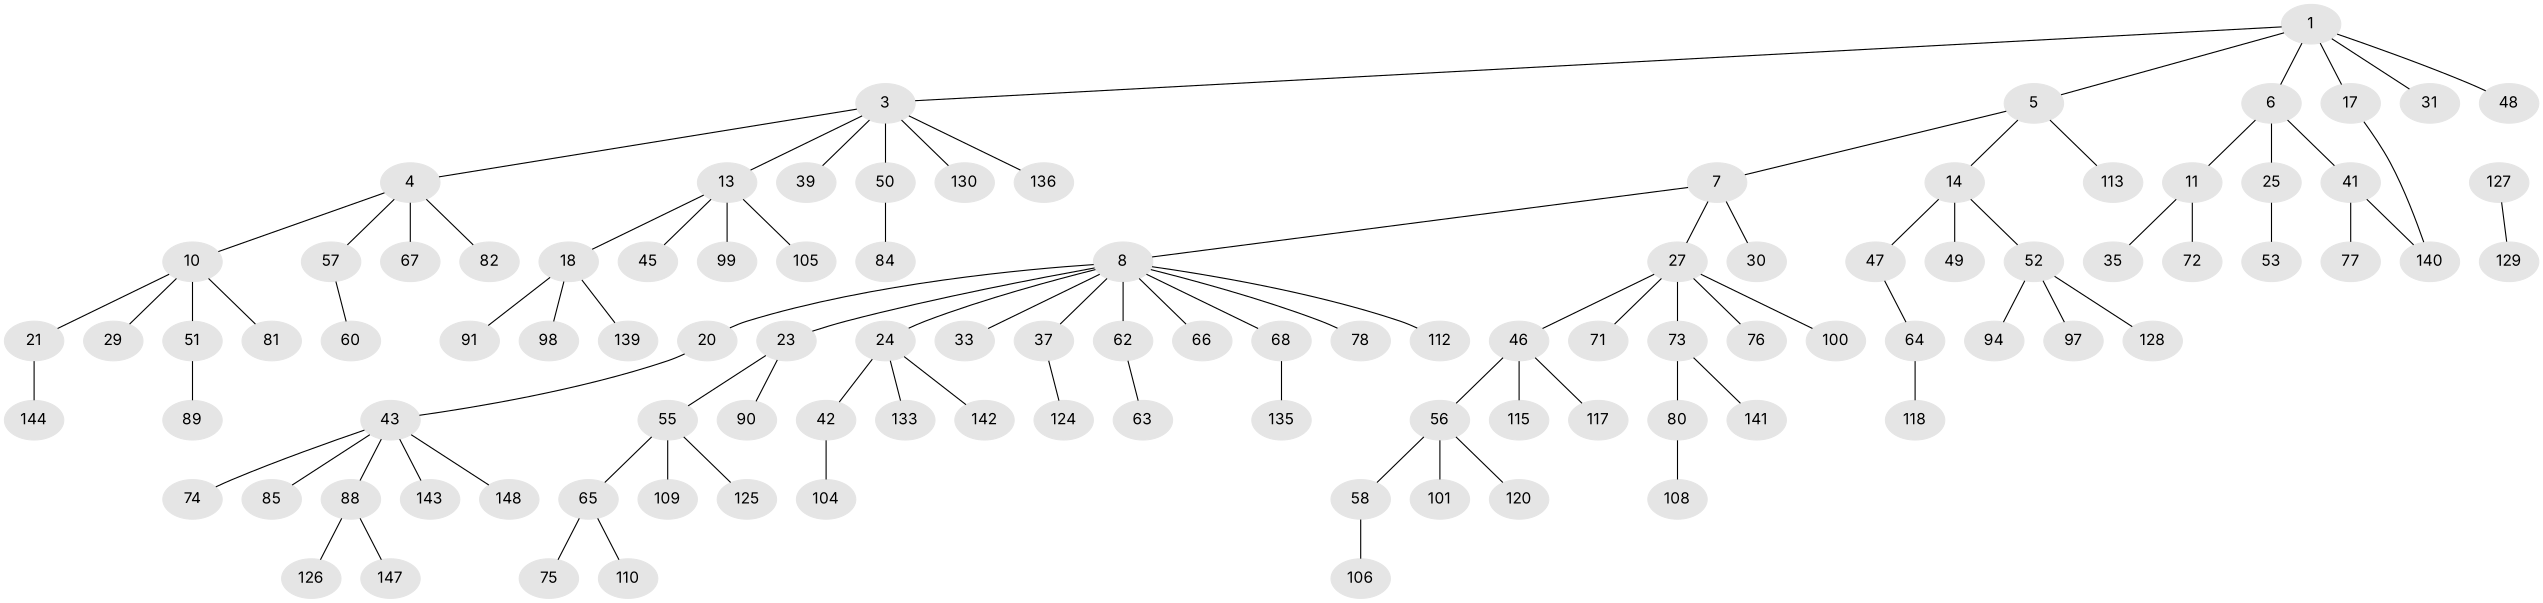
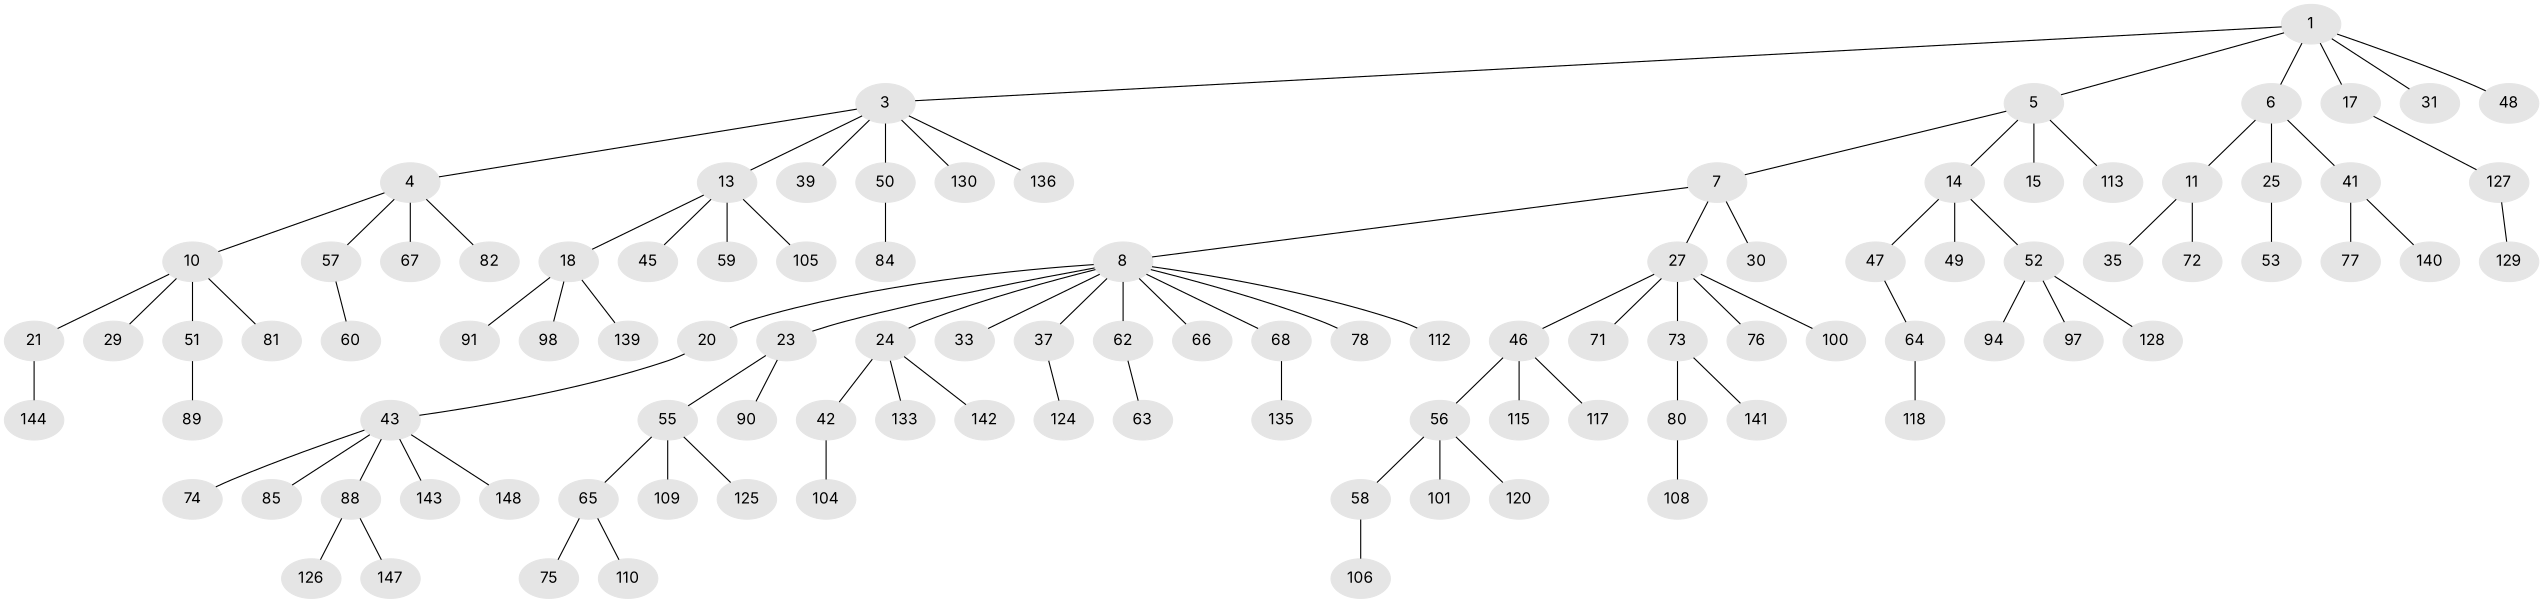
edge "17" -- "140": now "17" -- "127"
node "15": added
node "99": label "99" -> "59"
